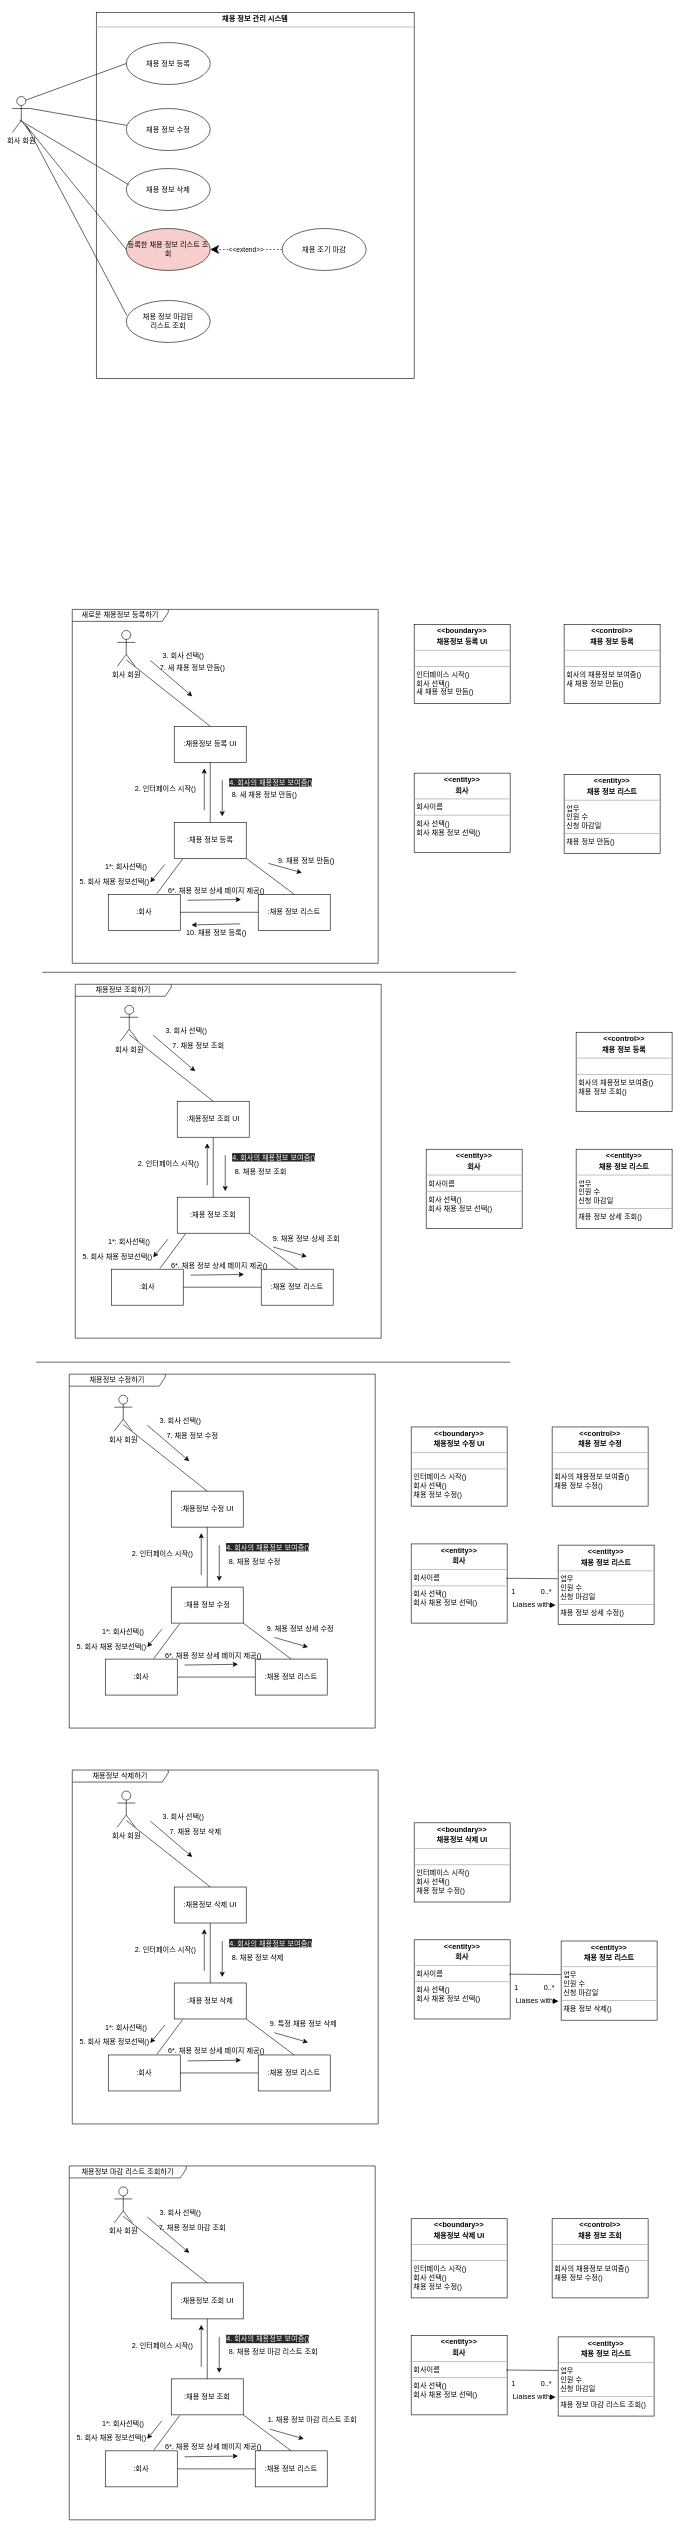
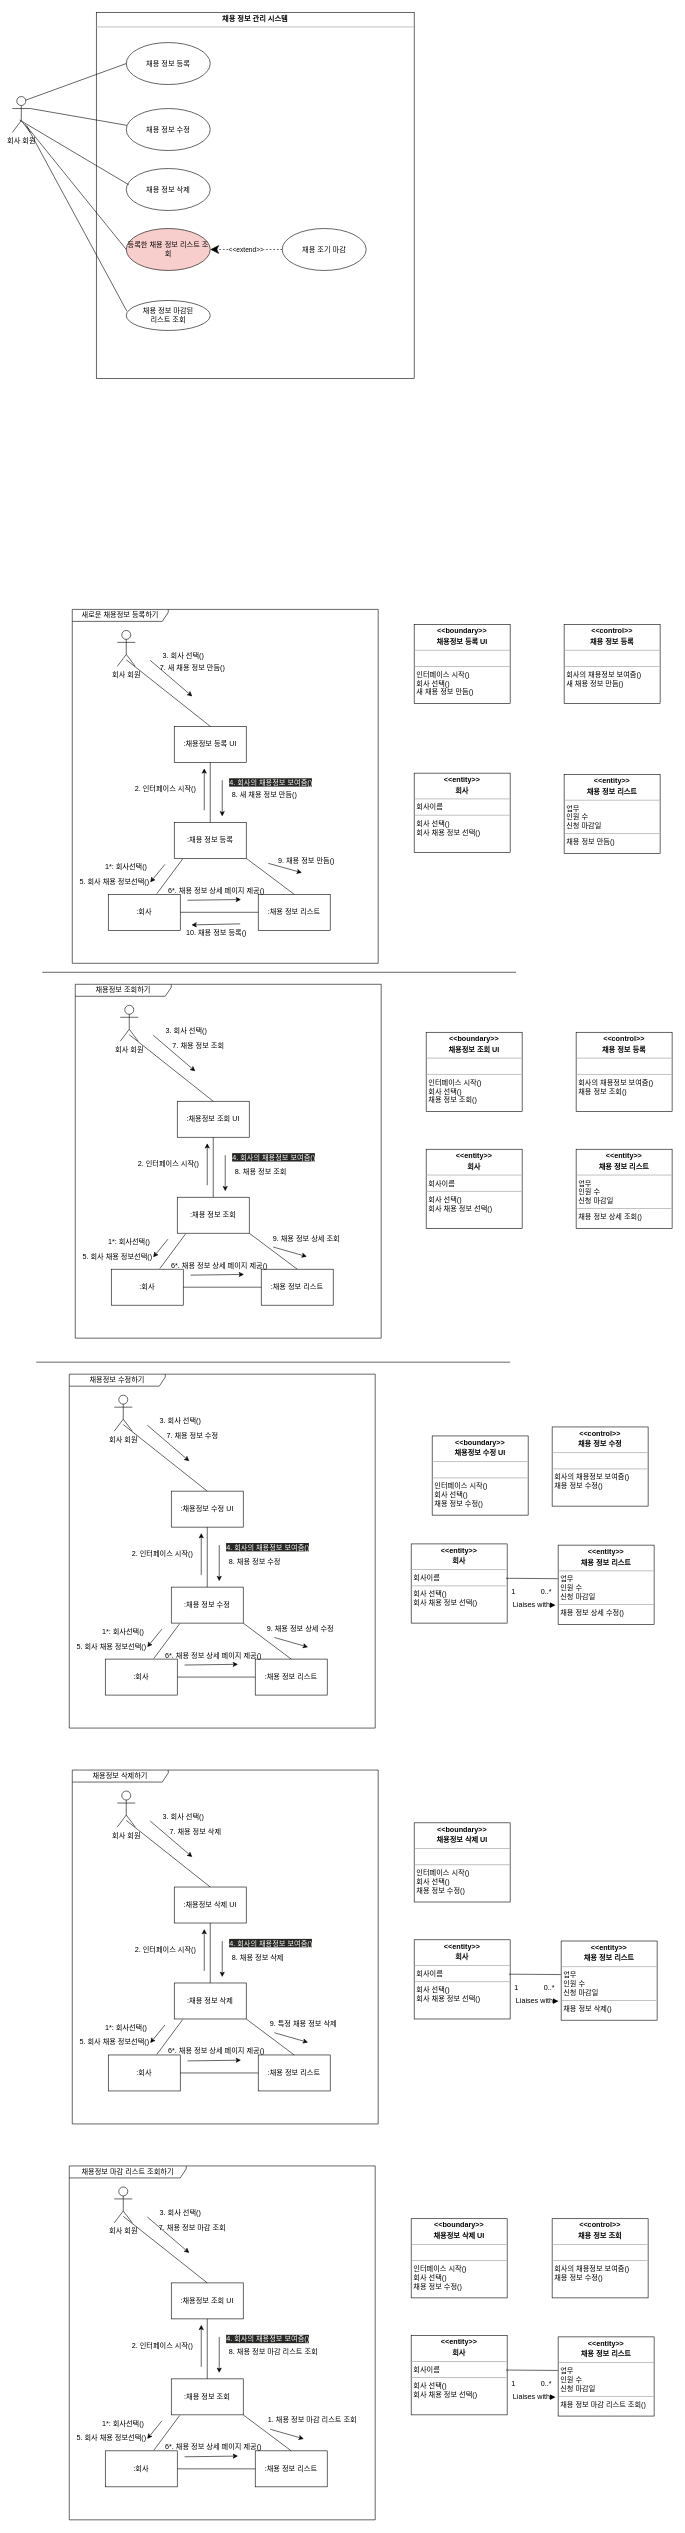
node "채용 정보 마감된 리스트 조회": size 84x42 -> 84x30
node "<<boundary>> 채용정보 조회 UI 인터페이스 시작() 회사 선택() 채용 정보 조회()": added
node "<<boundary>> 채용정보 수정 UI 인터페이스 시작() 회사 선택() 채용 정보 수정()": moved (459, 1467) -> (480, 1476)
